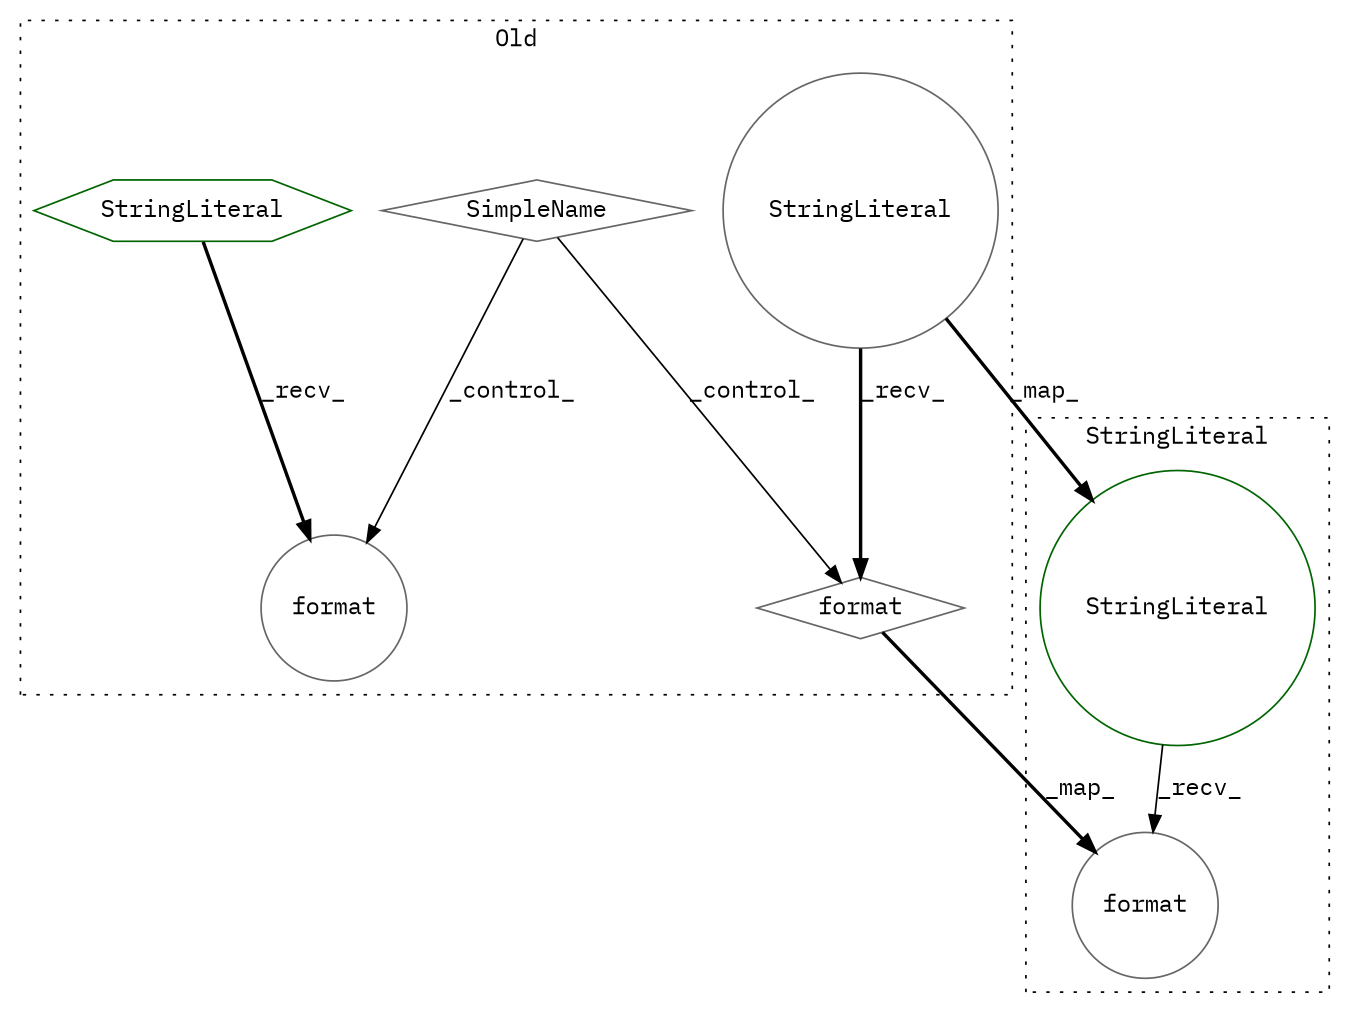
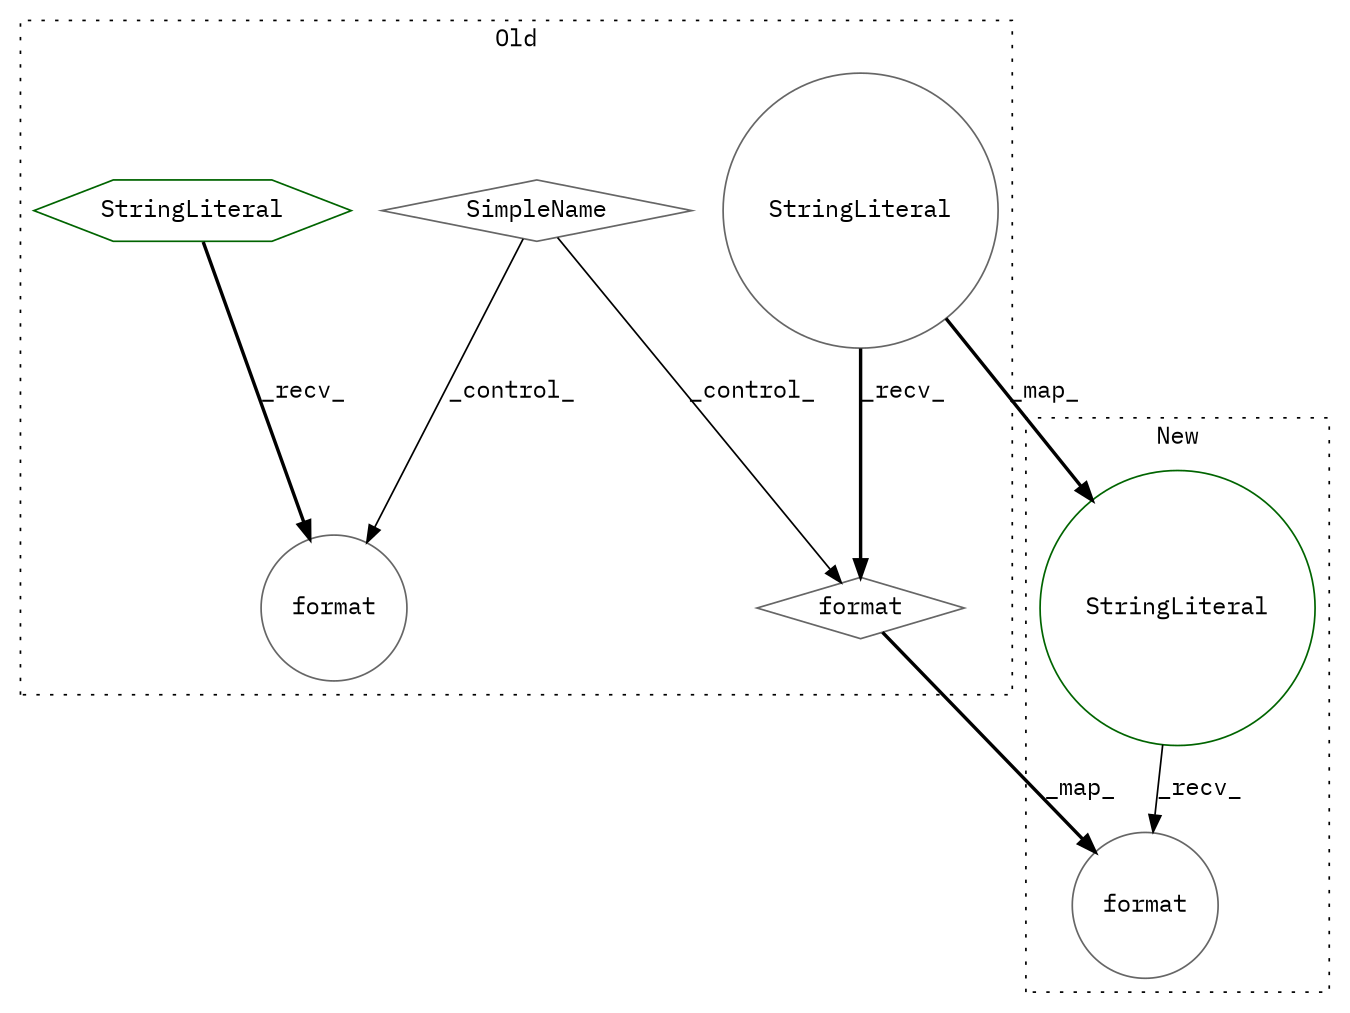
cluster "StringLiteral": label "StringLiteral" -> "New"
